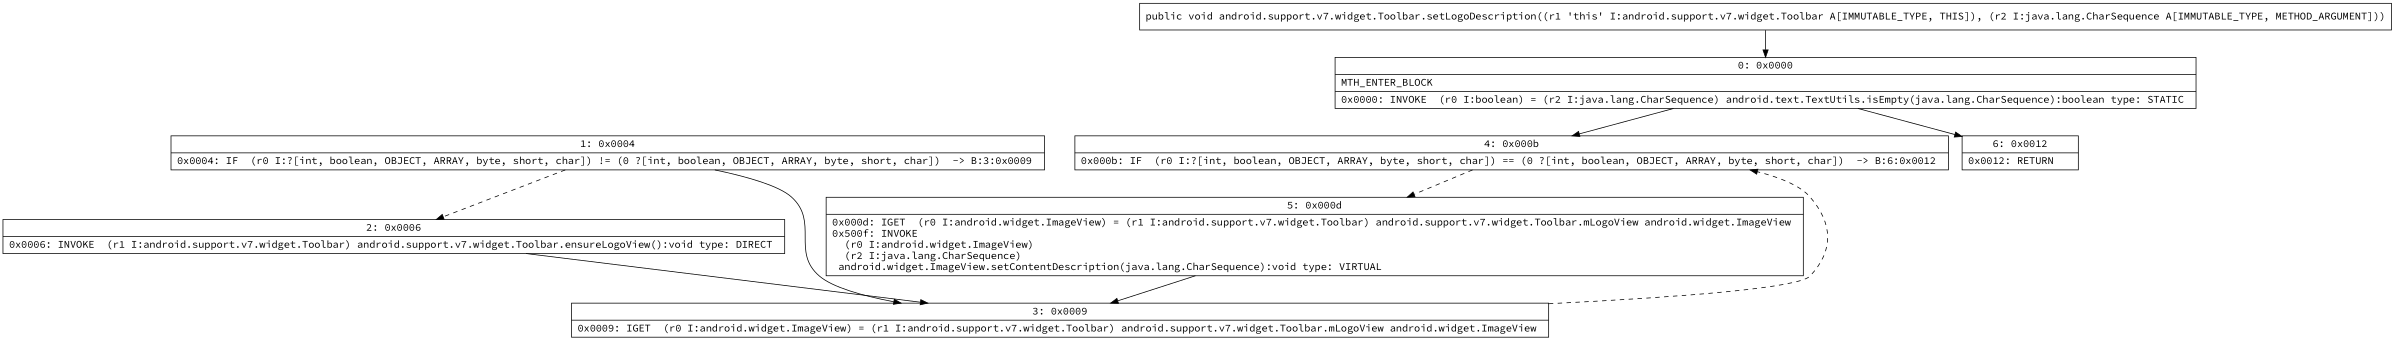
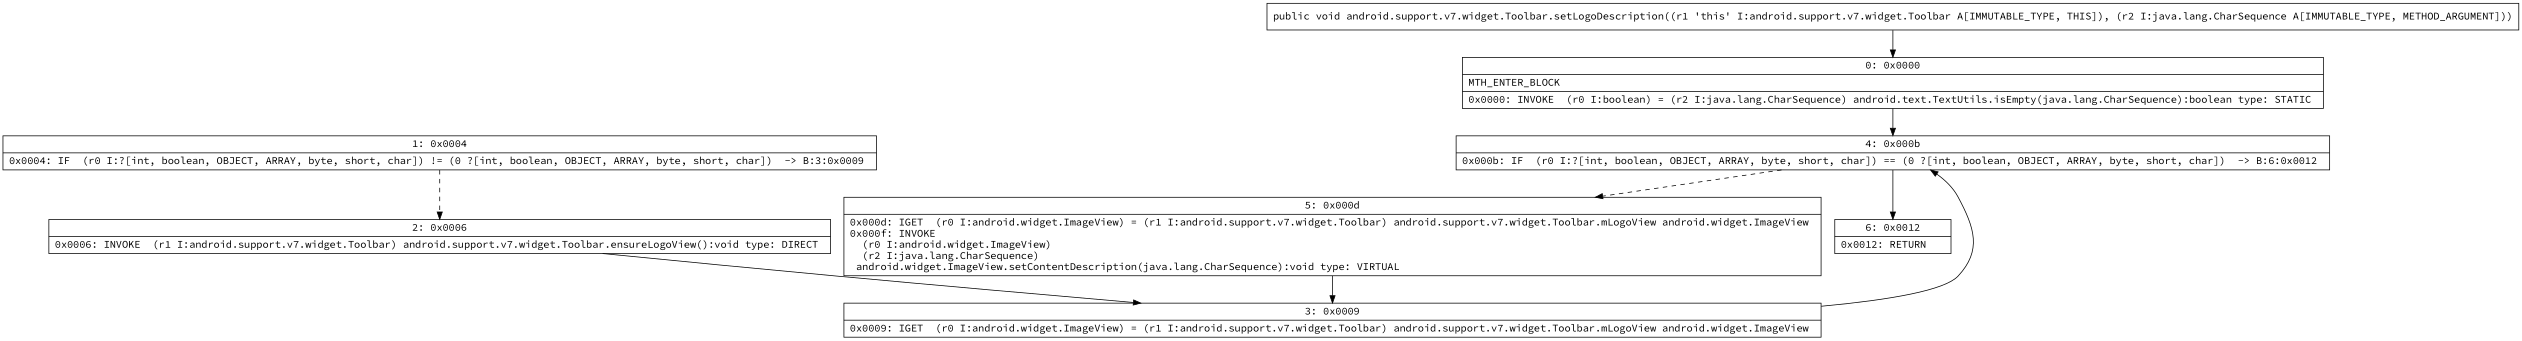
edge "0: 0x0000" -> "6: 0x0012": now "4: 0x000b" -> "6: 0x0012"
node "5: 0x000d": text "0x500f: INVOKE" -> "0x000f: INVOKE"
edge "1: 0x0004" -> "3: 0x0009": removed
edge "3: 0x0009" -> "4: 0x000b": style dashed -> solid
